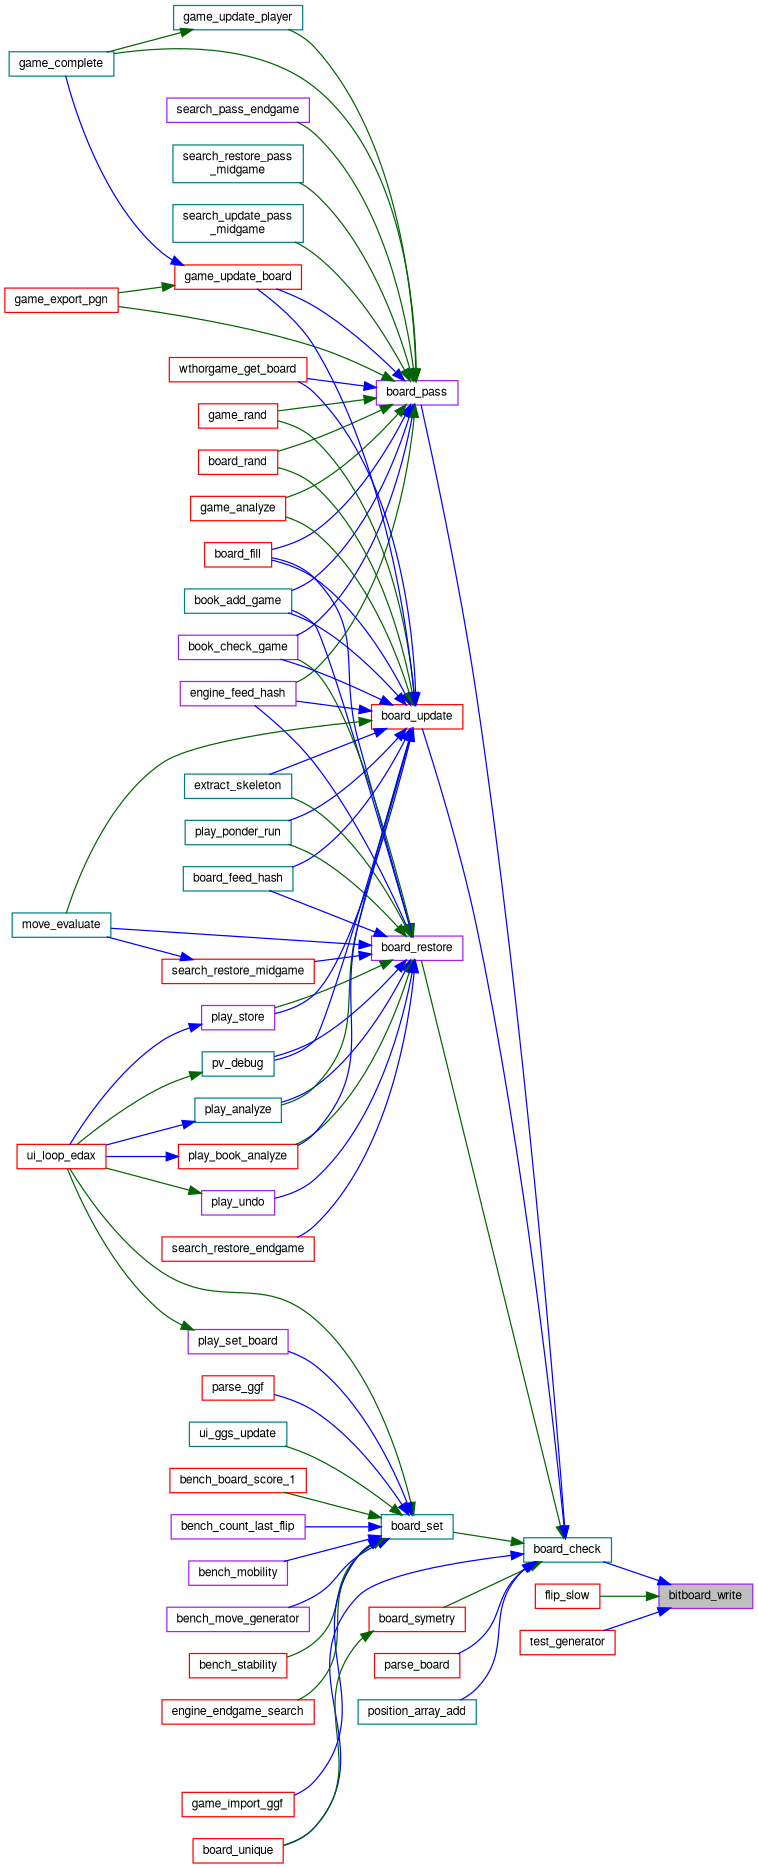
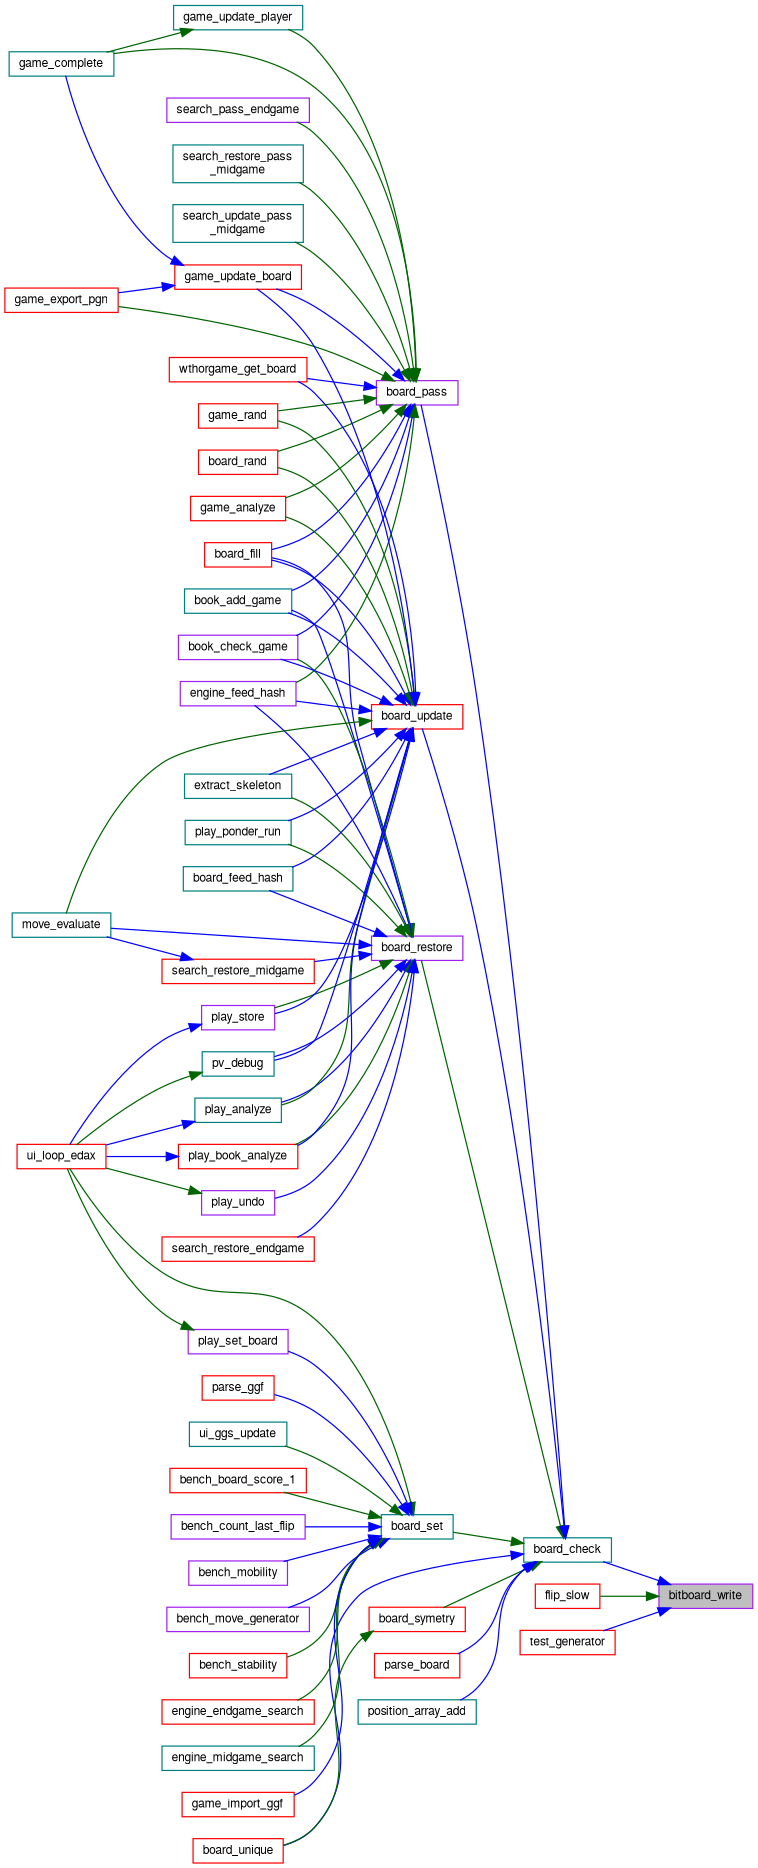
edge "game_export_pgn" -> "game_update_board": color darkgreen -> blue
node "engine_midgame_search": added
